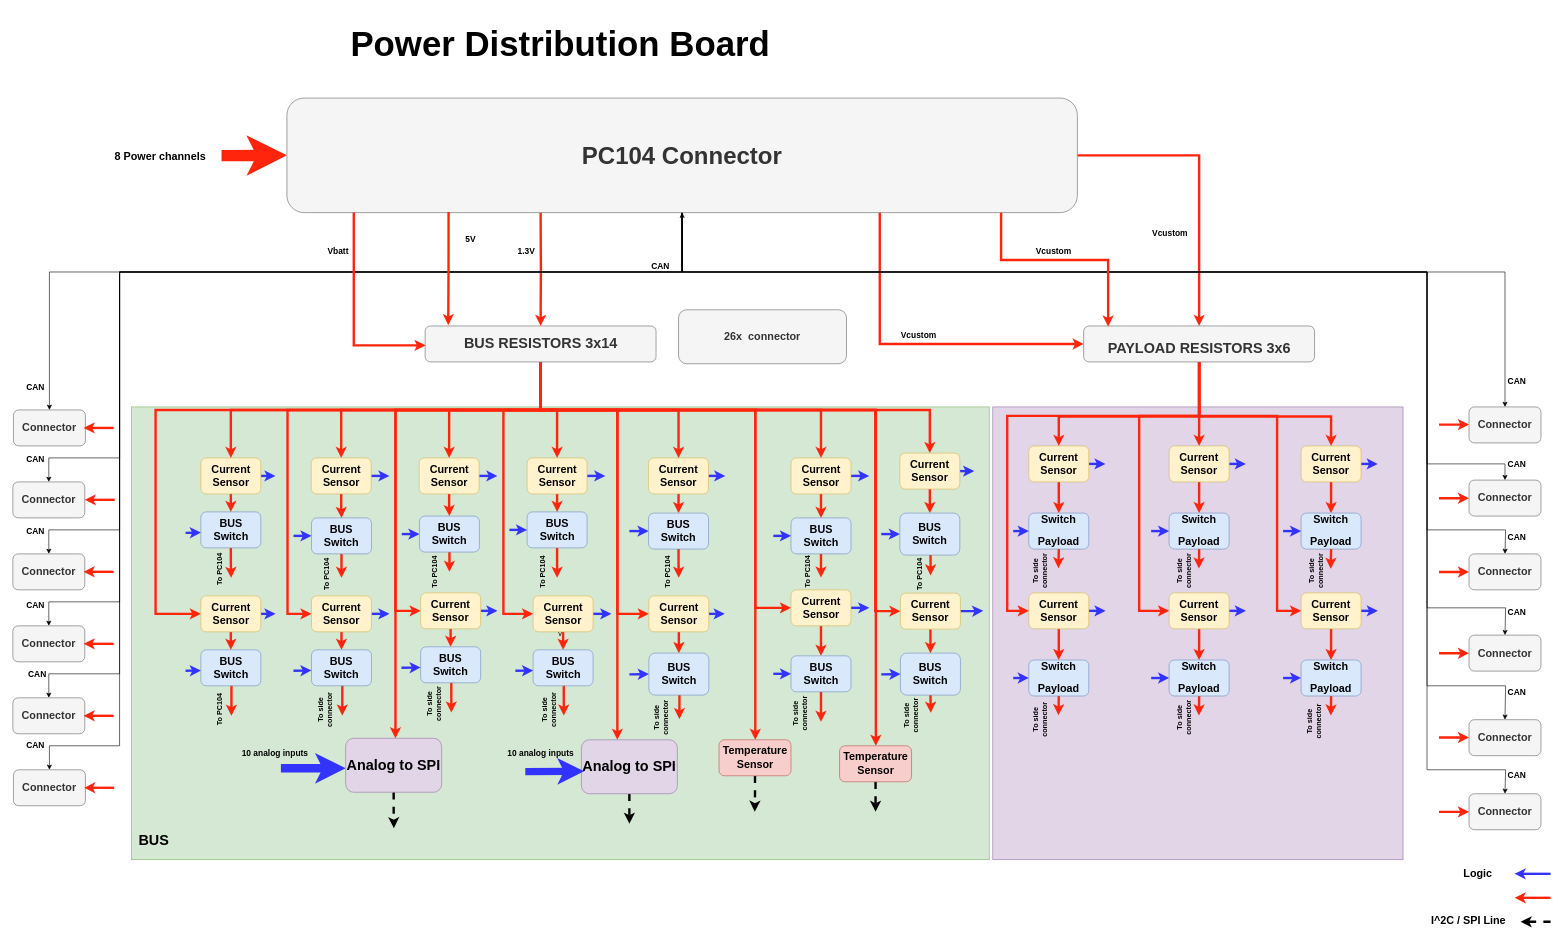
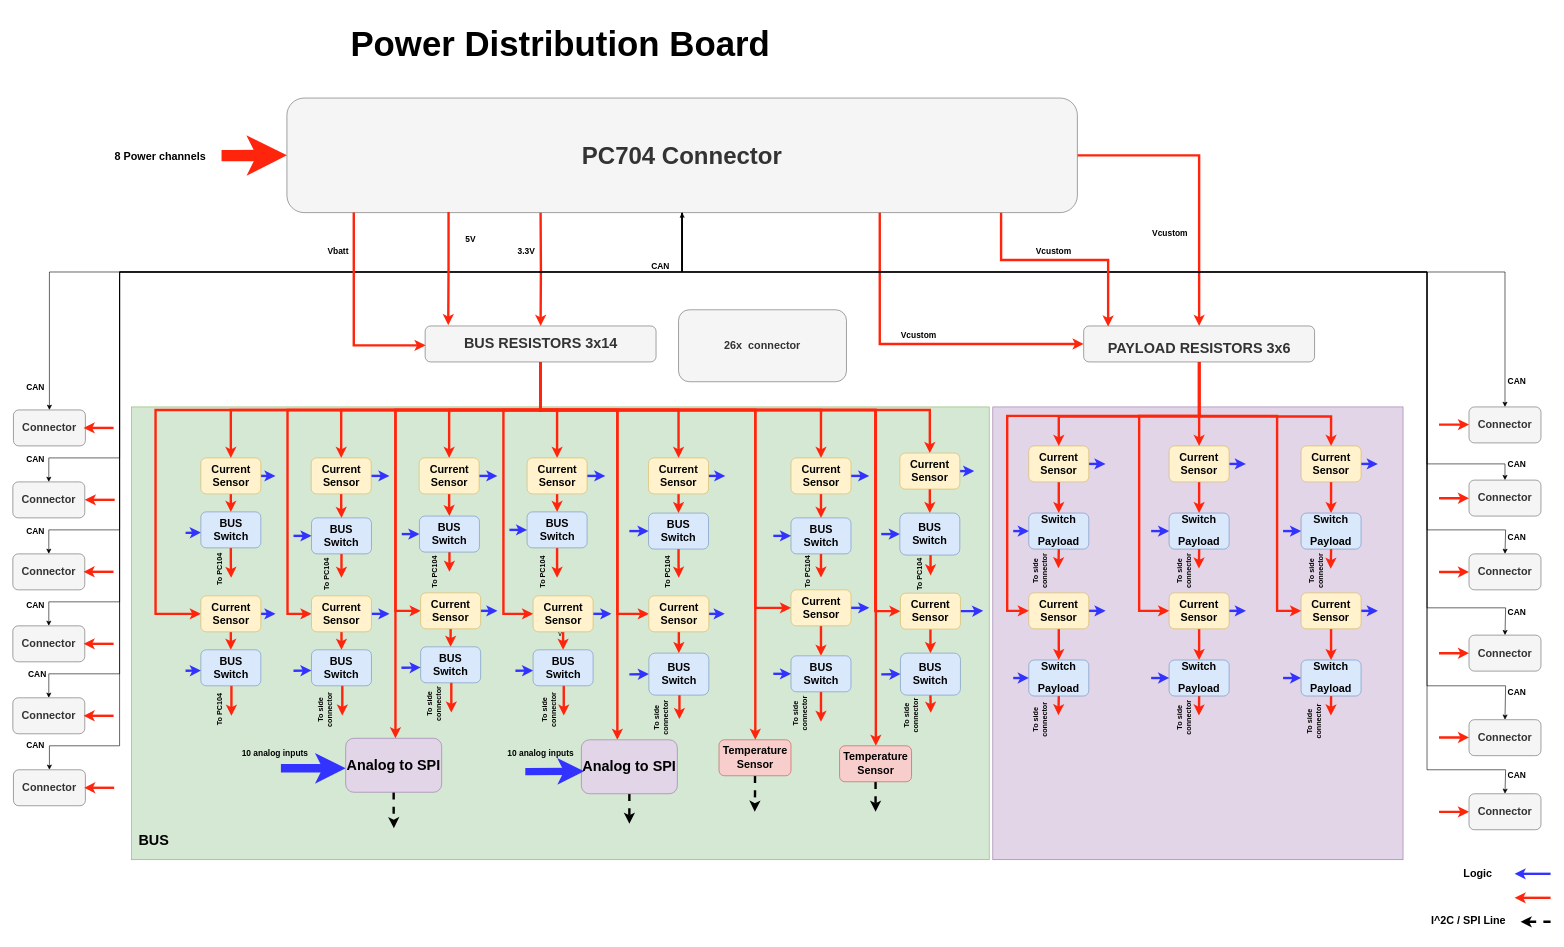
node "PC104 Connector": label "PC104 Connector" -> "PC704 Connector"
node "1.3V": label "1.3V" -> "3.3V"
node "26x connector": size 168x54 -> 168x72
